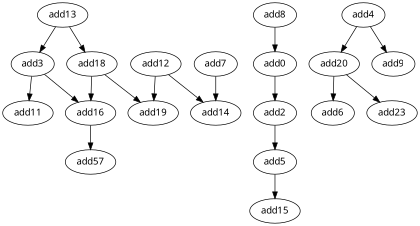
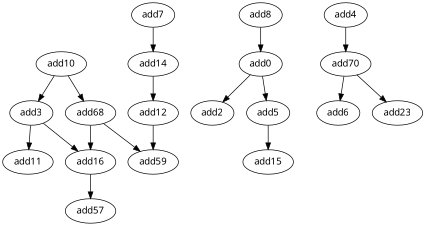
node "add13": label "add13" -> "add10"
node "add18": label "add18" -> "add68"
node "add20": label "add20" -> "add70"
node "add9": removed
edge "add12" -> "add14": reversed
node "add19": label "add19" -> "add59"
edge "add2" -> "add5": now "add0" -> "add5"
